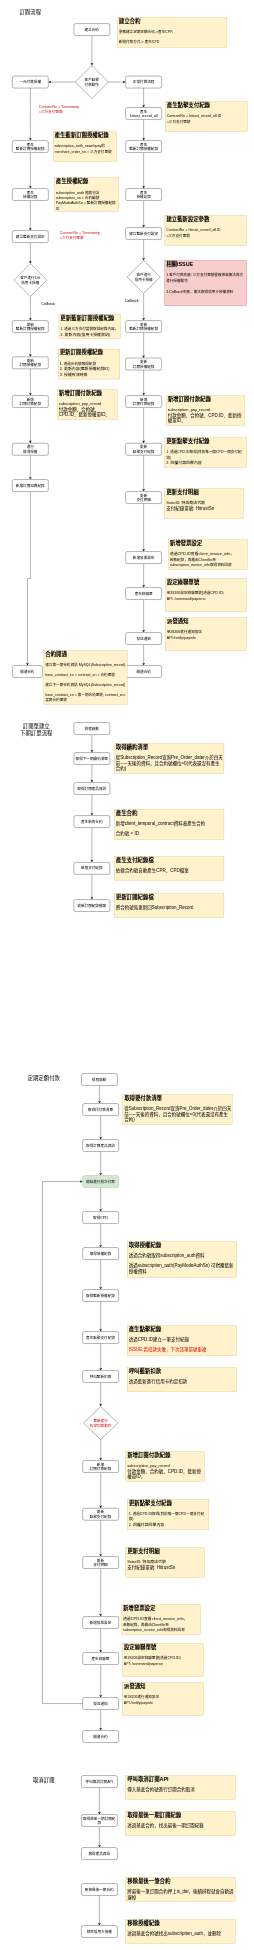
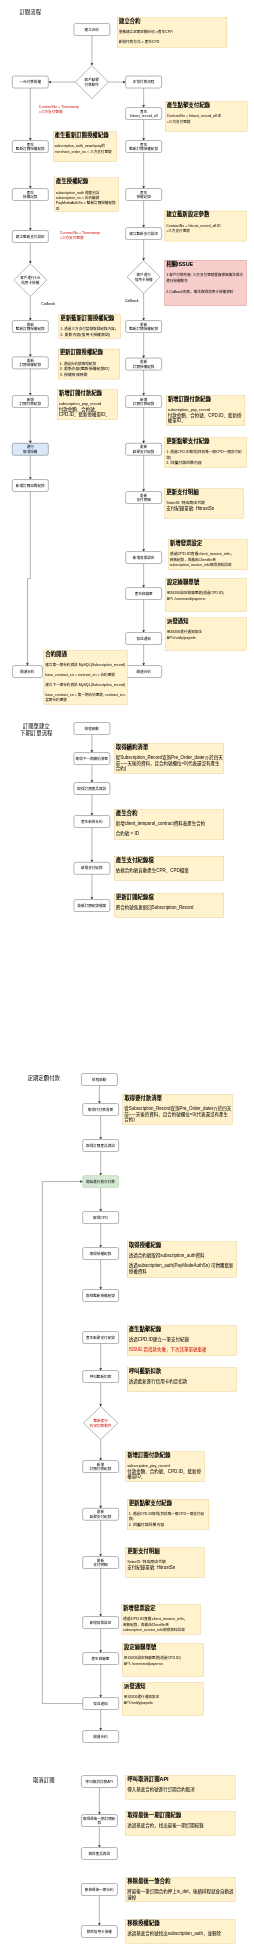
node "建立藍新設定參數 ContractNo + hitrust_record_all.ID =三方支付單號": moved (205, 231) -> (205, 226)
node "進行 取消授權": fillcolor #ffffff -> #dae8fc
edge "取得藍新授權紀錄" -> "產生點擊支付紀錄": removed
